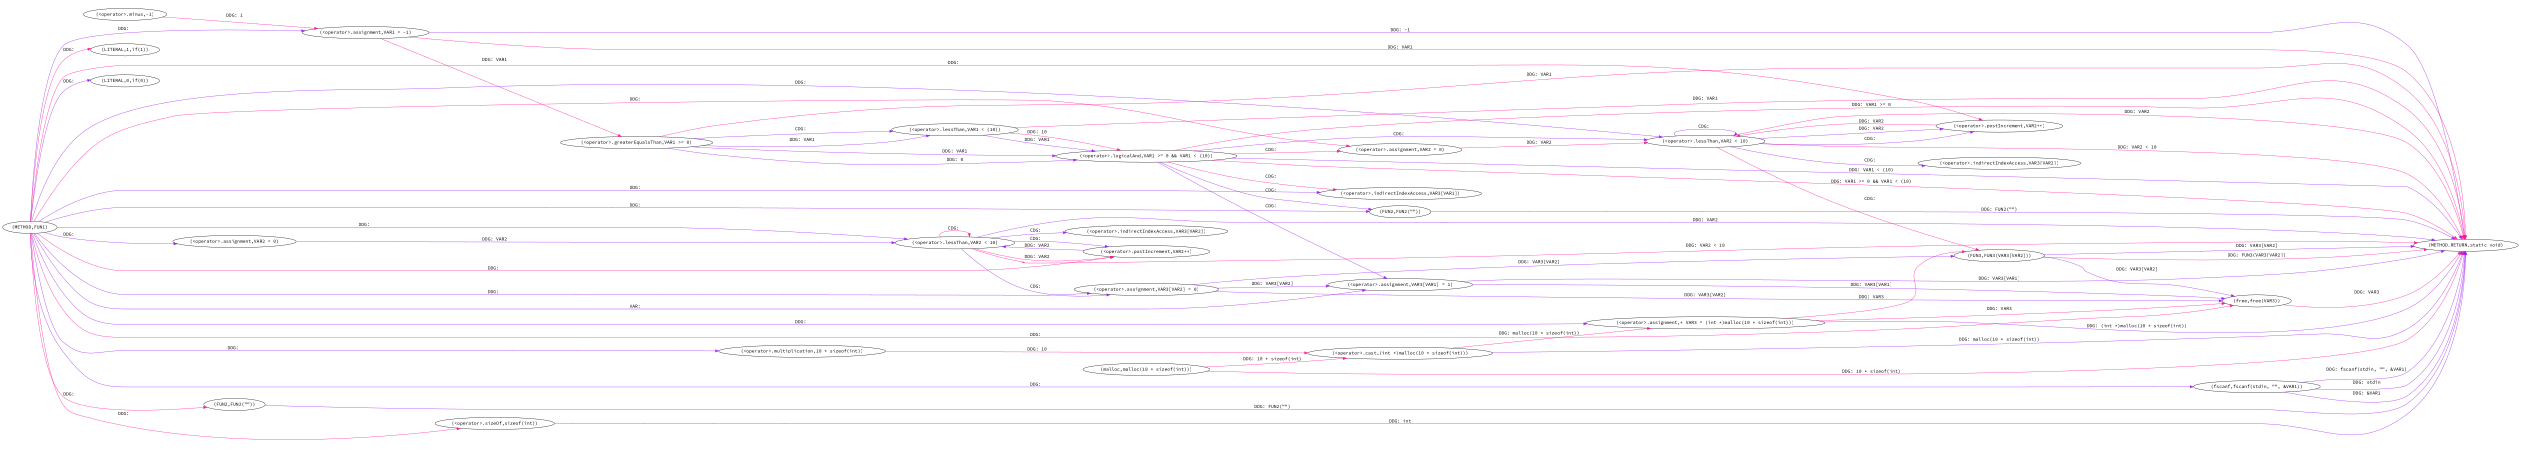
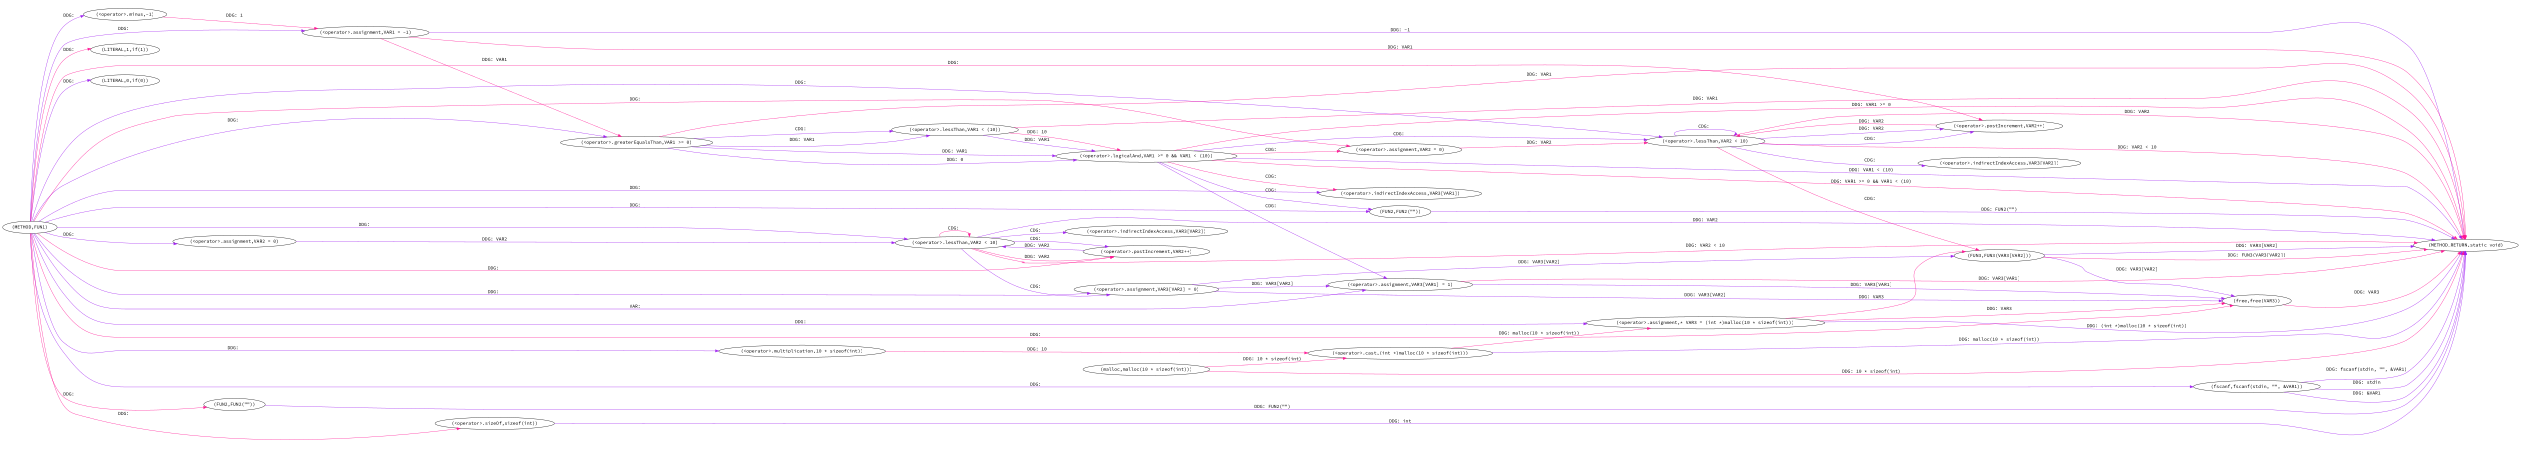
edge "(METHOD,FUN1)" -> "(<operator>.minus,-1)": added, label "DDG:"
edge "(METHOD,FUN1)" -> "(<operator>.greaterEqualsThan,VAR1 >= 0)": added, label "DDG:"
edge "(<operator>.assignment,VAR3[VAR1] = 1)" -> "(METHOD_RETURN,static void)": color purple -> deeppink
